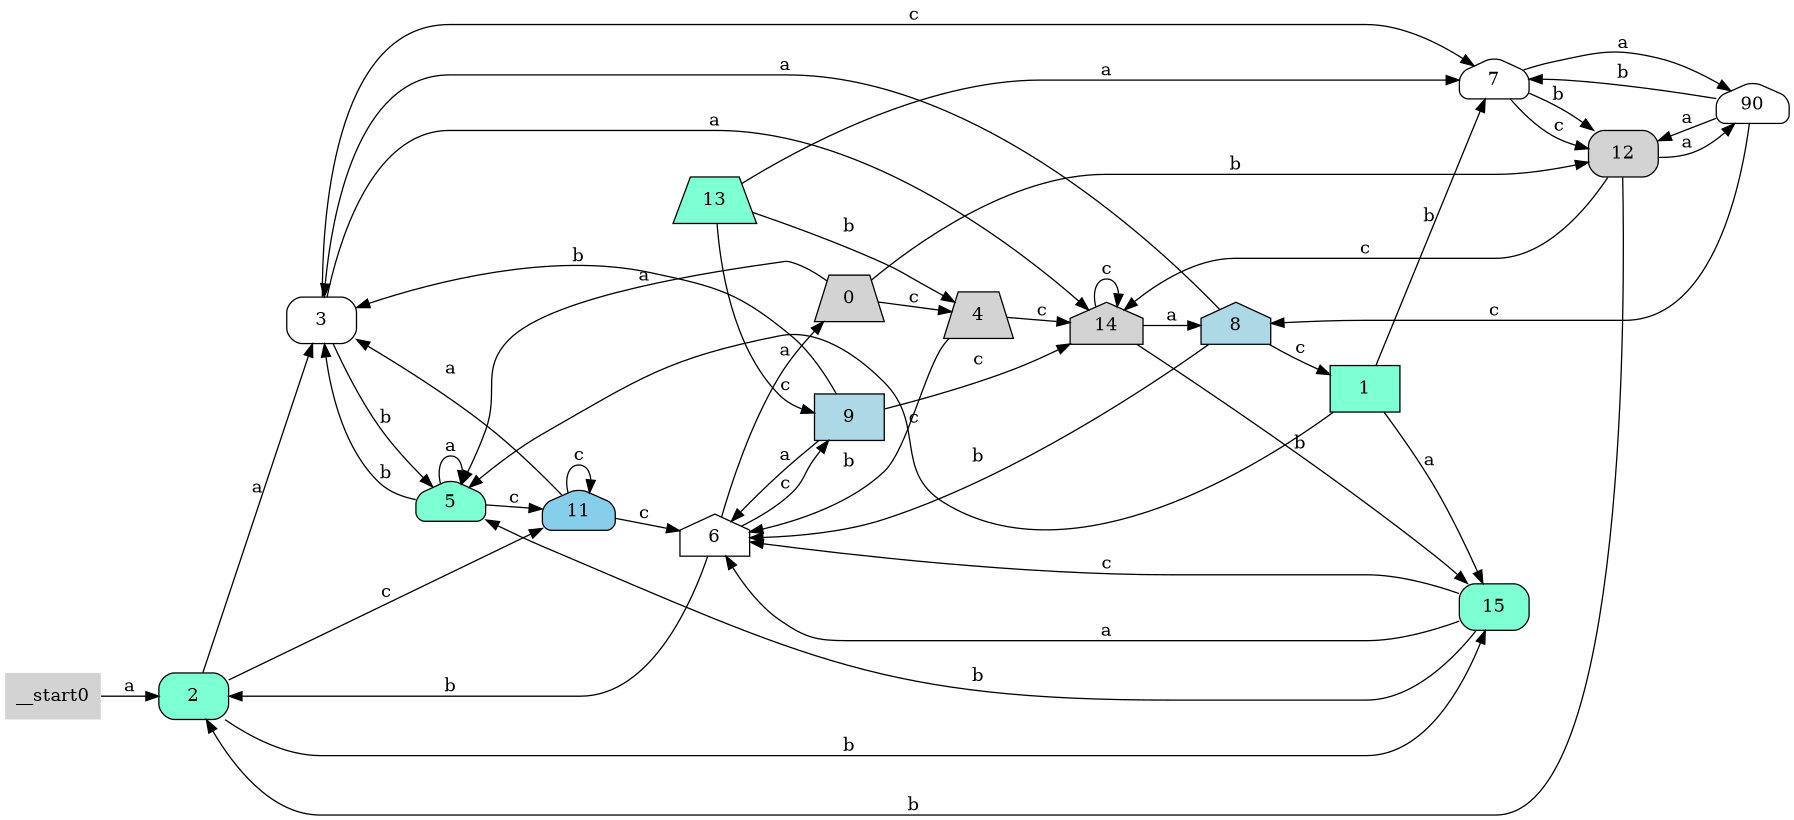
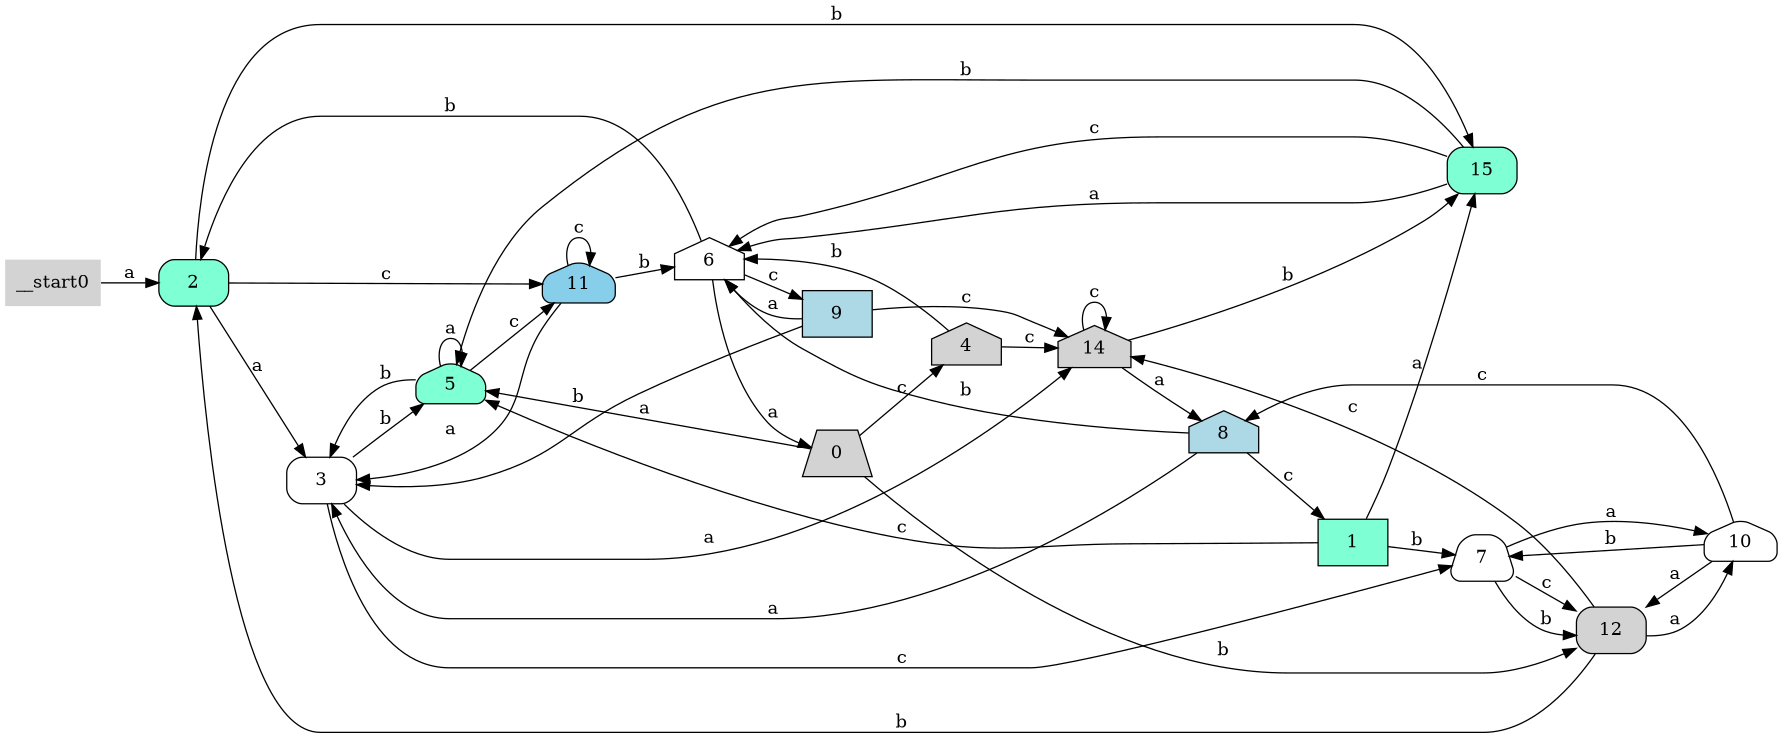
node "7": shape house -> trapezium
node "90": label "90" -> "10"
node "13": removed
node "4": shape trapezium -> house
edge "11" -> "6": label "c" -> "b"
